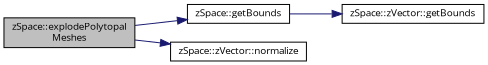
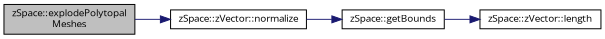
node "zSpace::zVector::getBounds": label "zSpace::zVector::getBounds" -> "zSpace::zVector::length"
edge "zSpace::explodePolytopal Meshes" -> "zSpace::getBounds": now "zSpace::zVector::normalize" -> "zSpace::getBounds"
